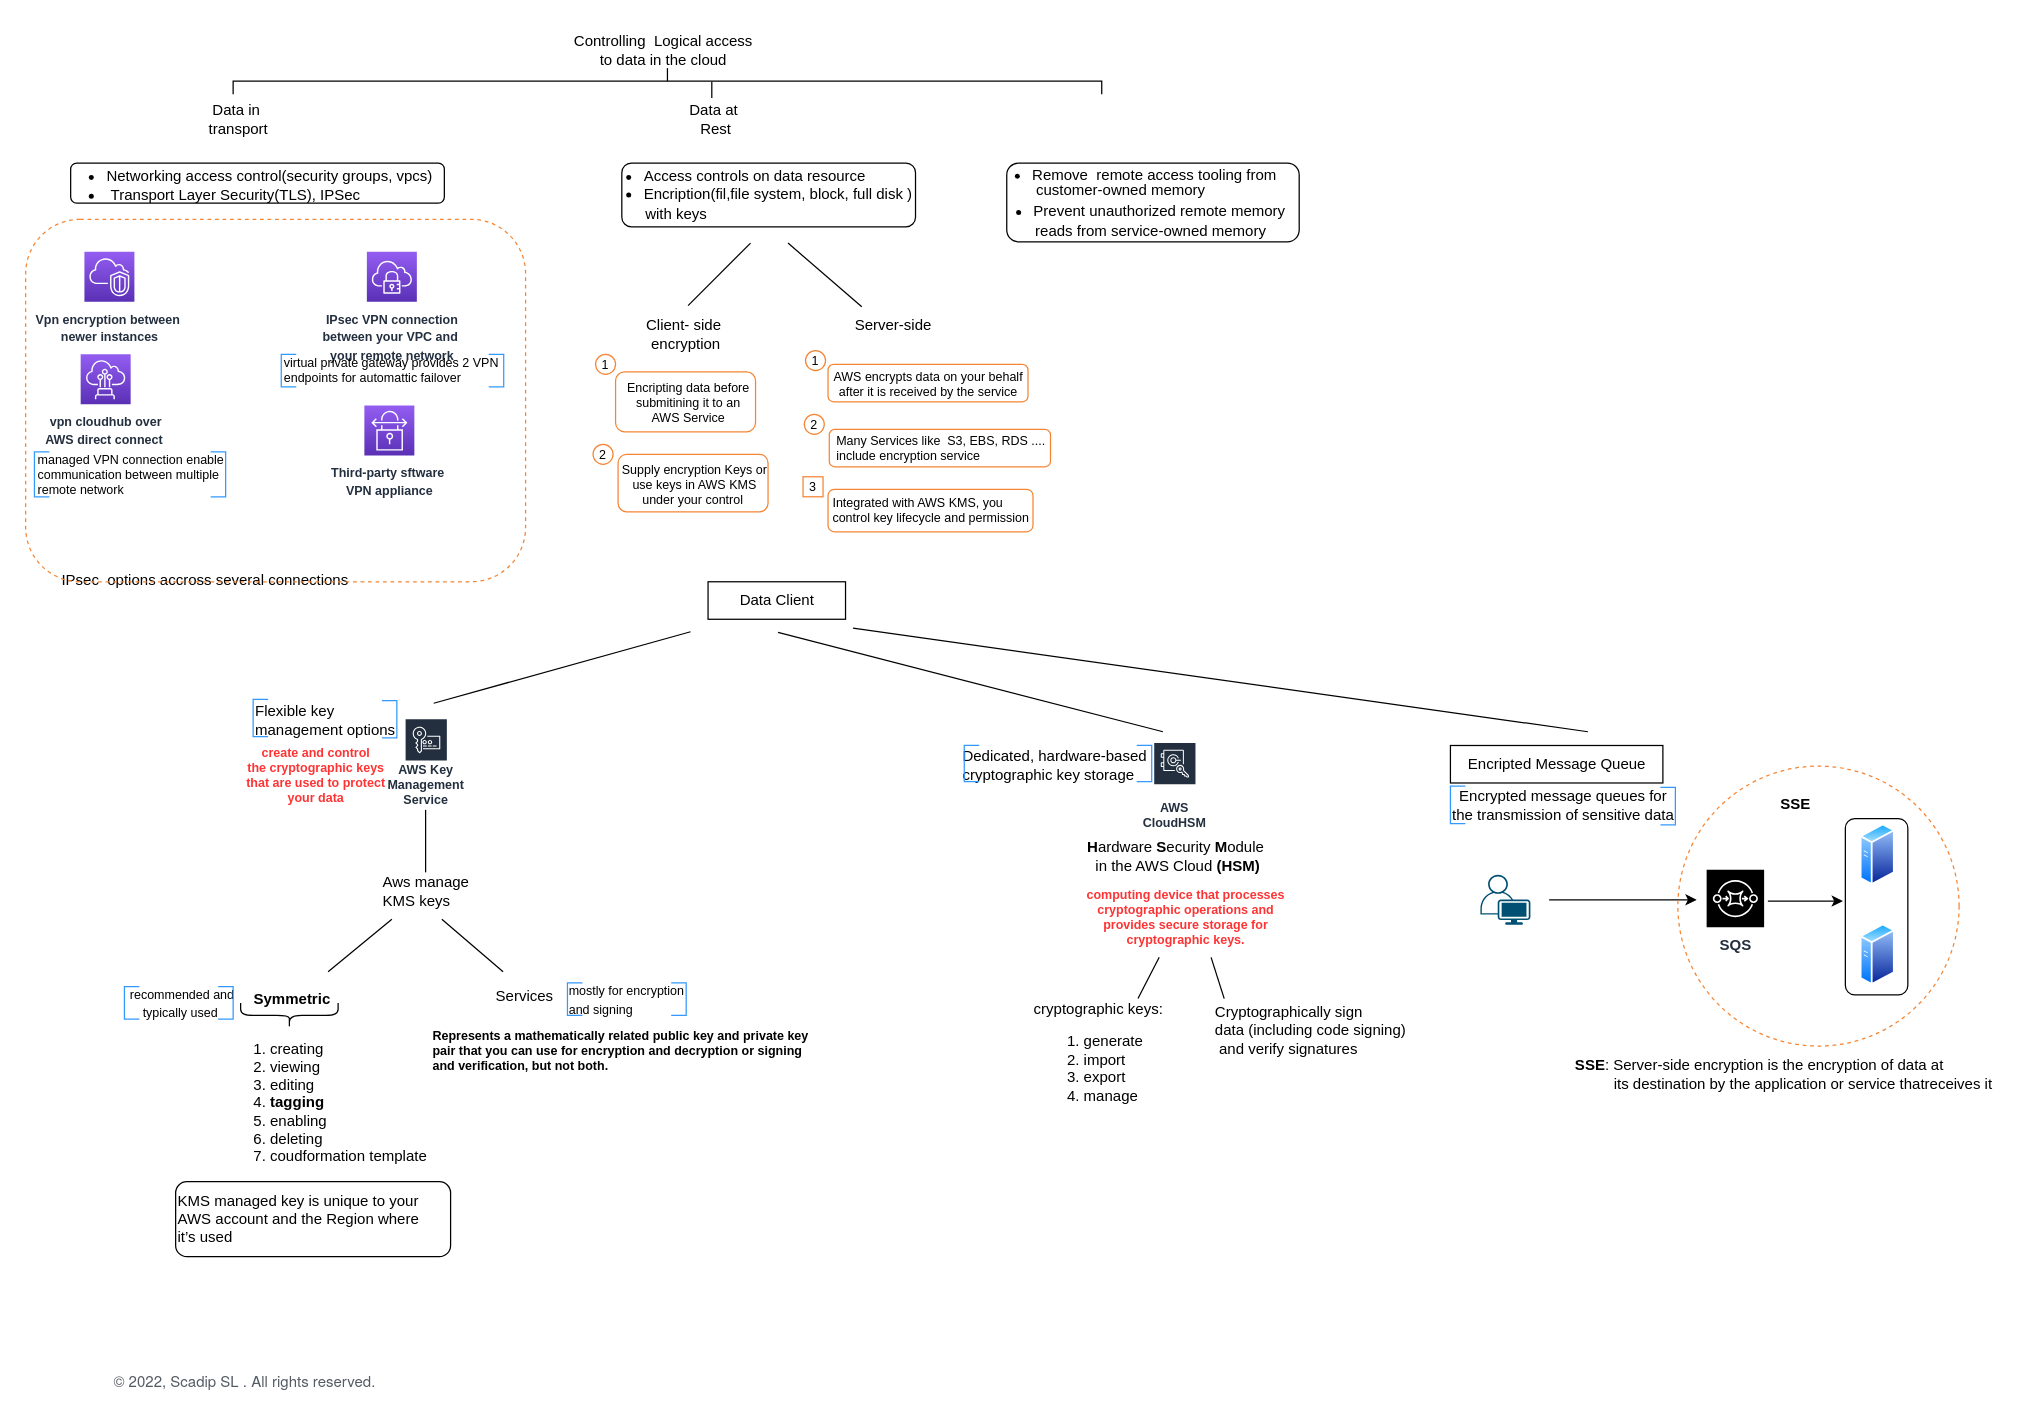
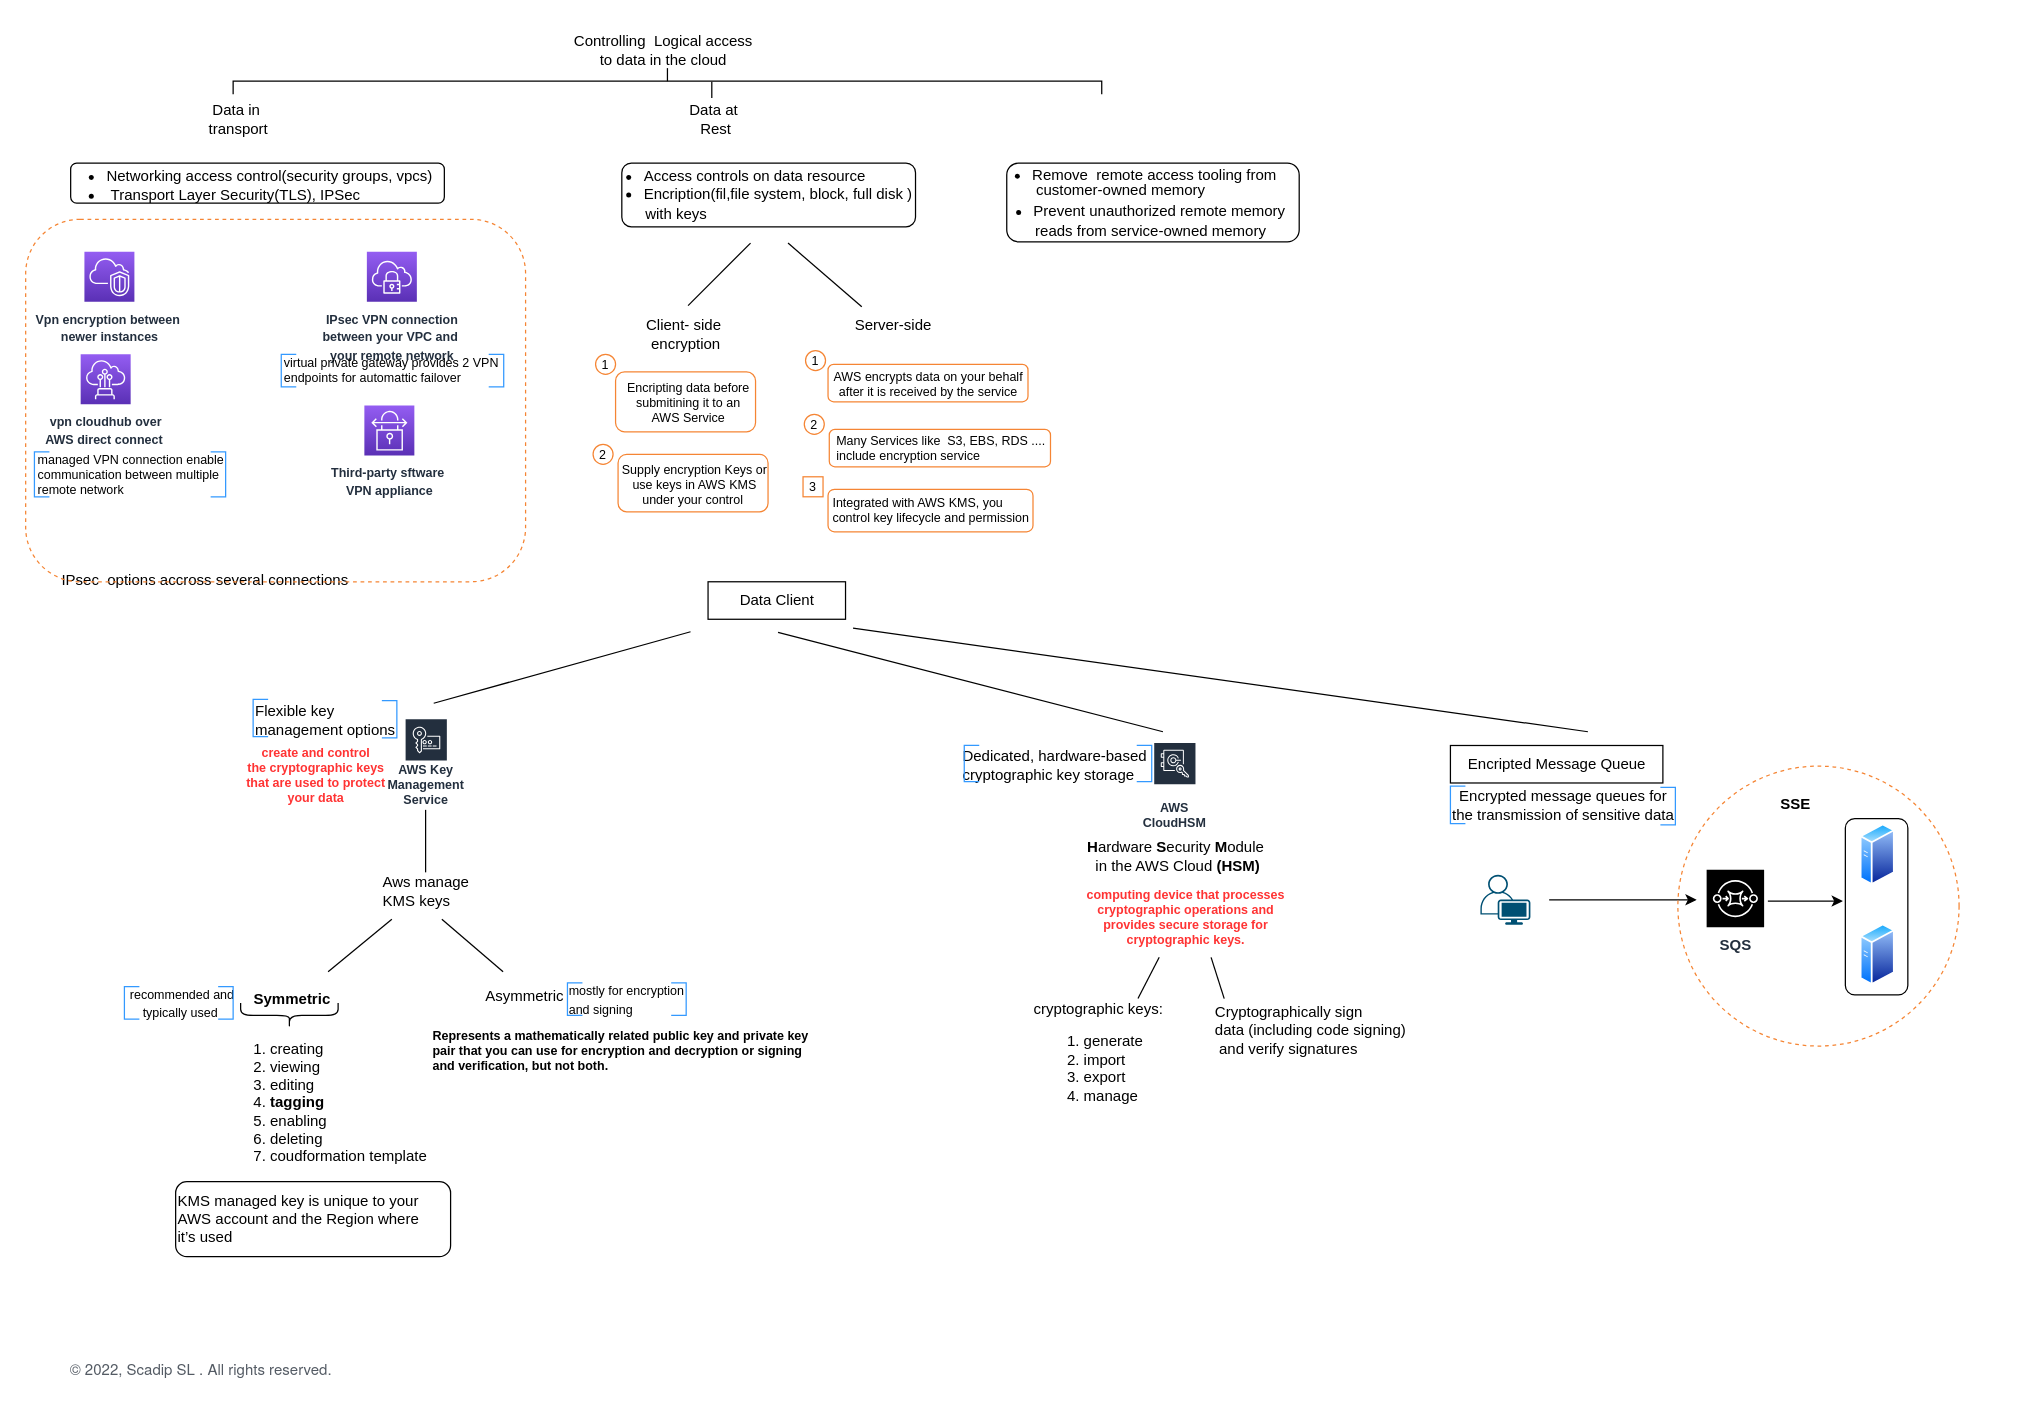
node "Services": label "Services" -> "Asymmetric"
node "SSE: Server-side encryption is the encryption of data at its destination by the application or service thatreceives it": removed
node "© 2022, Scadip SL . All rights reserved.": moved (244, 1382) -> (201, 1369)
